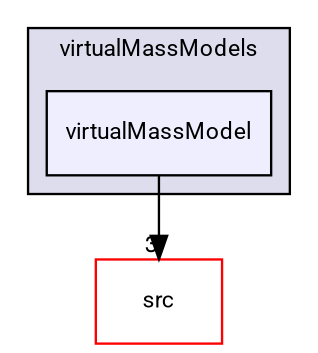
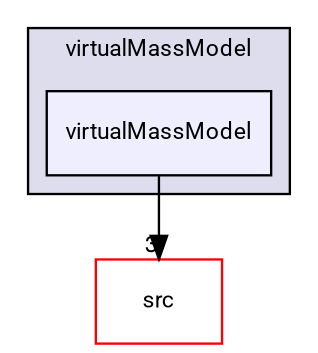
cluster "virtualMassModels": label "virtualMassModels" -> "virtualMassModel"
